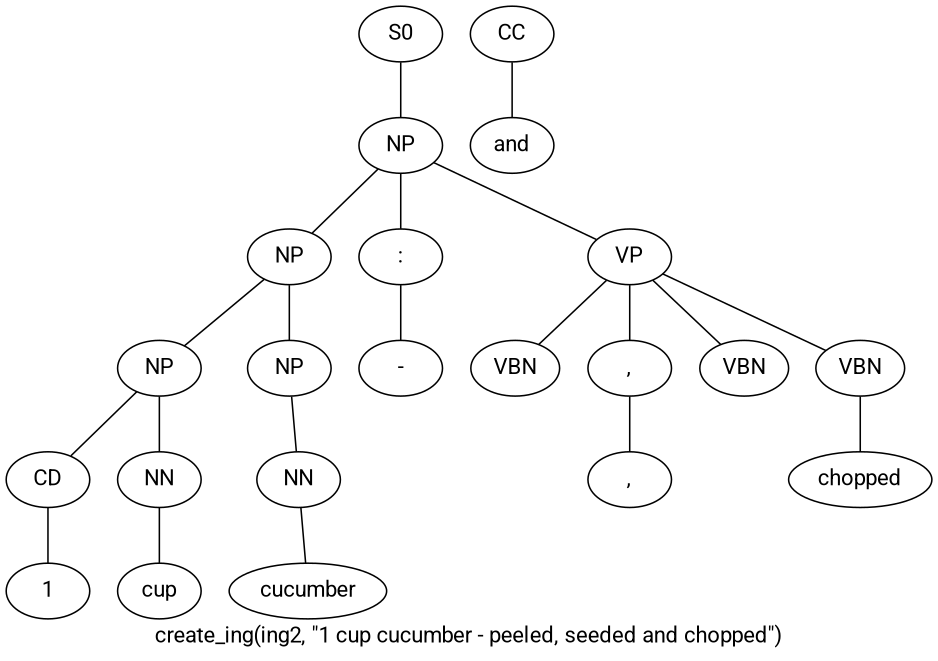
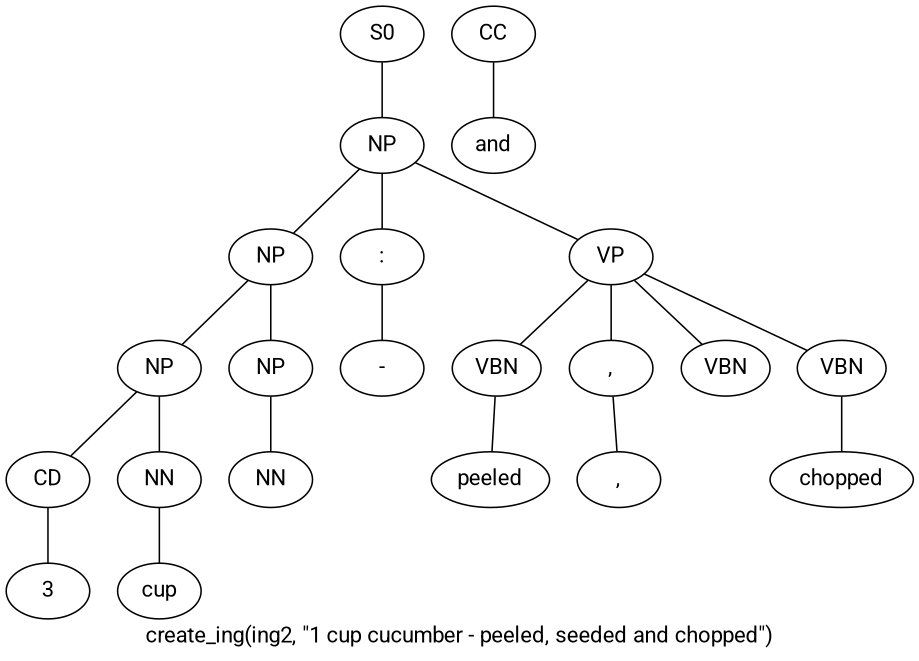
node "peeled": added
node "1": label "1" -> "3"
node "cucumber": removed
